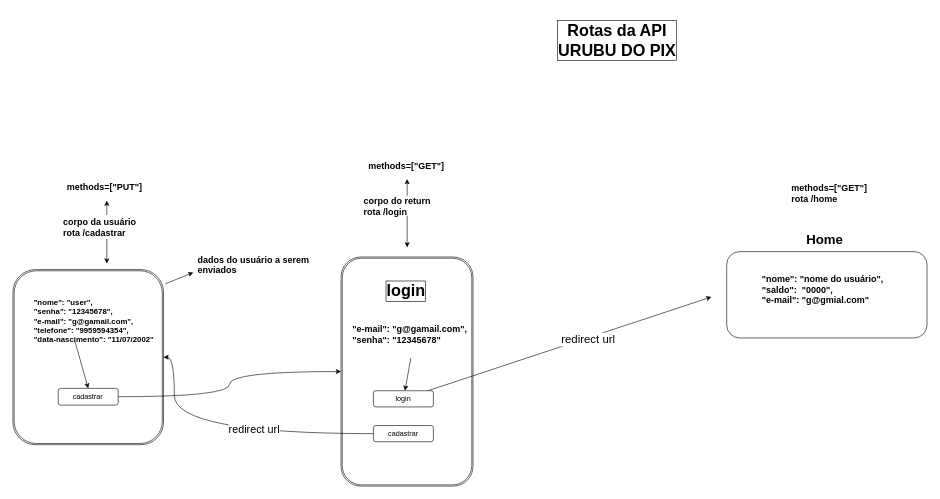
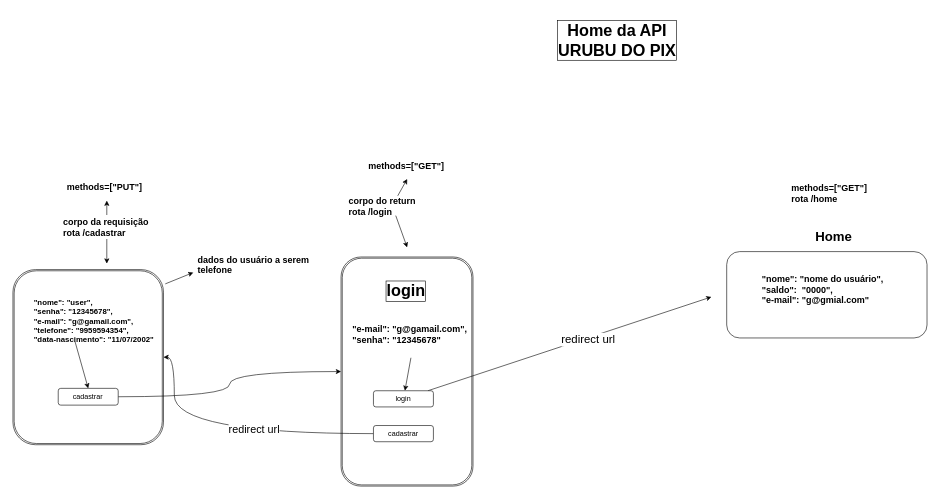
node "Rotas da API URUBU DO PIX": label "Rotas da API URUBU DO PIX" -> "Home da API URUBU DO PIX"
node "corpo do return rota /login": moved (407, 206) -> (392, 206)
node "corpo da usuário rota /cadastrar": label "corpo da usuário rota /cadastrar" -> "corpo da requisição rota /cadastrar"
node "Home": moved (822, 239) -> (831, 236)
node "dados do usuário a serem enviados": label "dados do usuário a serem enviados" -> "dados do usuário a serem telefone"
